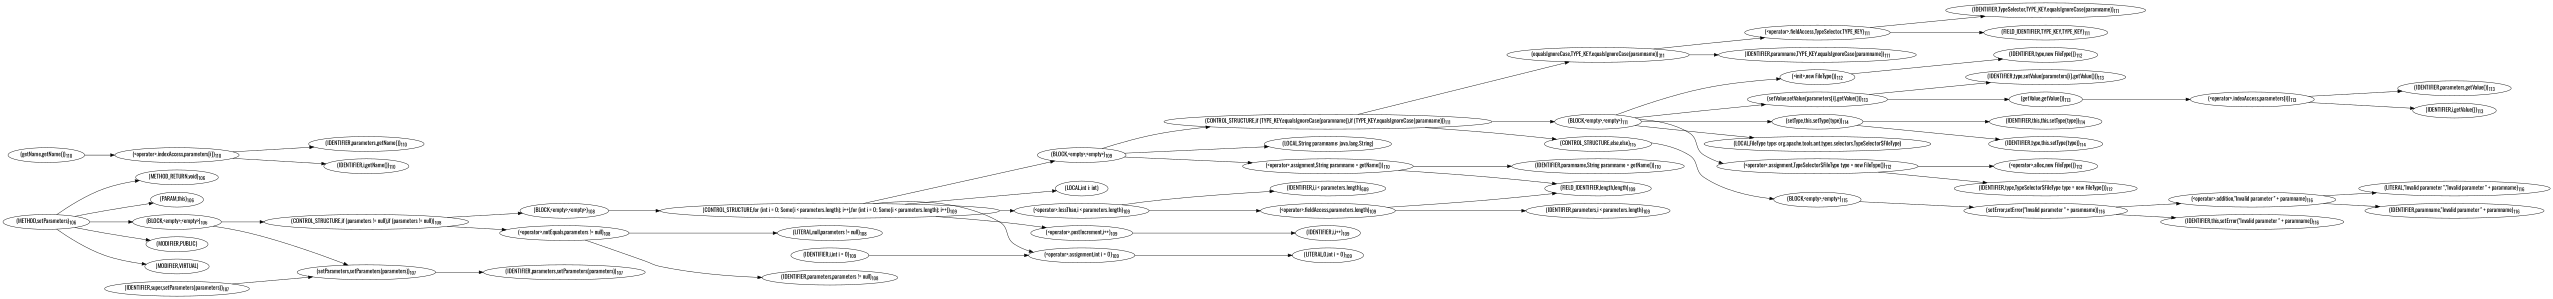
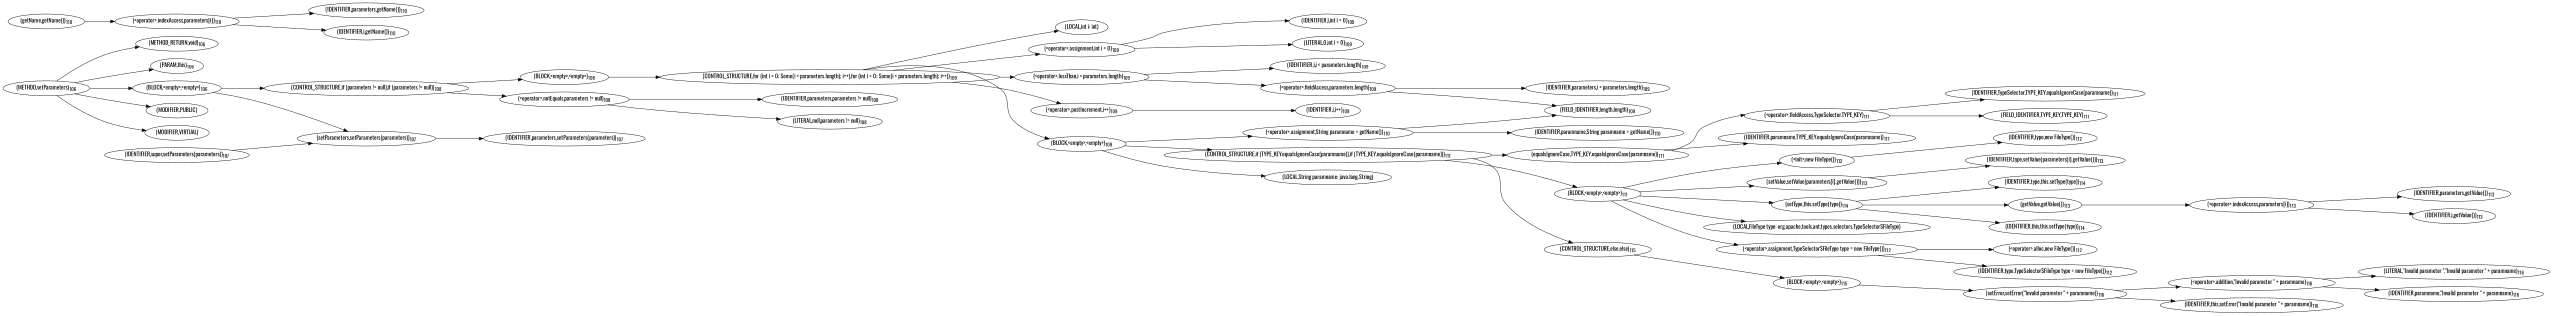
node "(equalsIgnoreCase,TYPE_KEY.equalsIgnoreCase(paramname))": text "311" -> "111"
edge "(setValue,setValue(parameters[i].getValue()))" -> "(getValue,getValue())": now "(setType,this.setType(type))" -> "(getValue,getValue())"
node "(IDENTIFIER,i,i < parameters.length)": text "609" -> "109"
edge "(IDENTIFIER,i,int i = 0)" -> "(<operator>.assignment,int i = 0)": reversed
